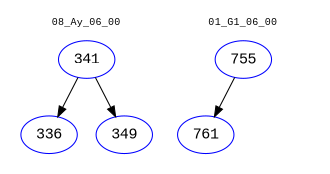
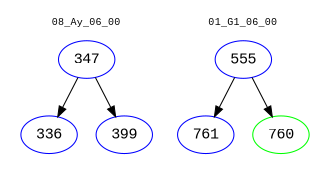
node "341": label "341" -> "347"
node "755": label "755" -> "555"
node "349": label "349" -> "399"
node "760": added
